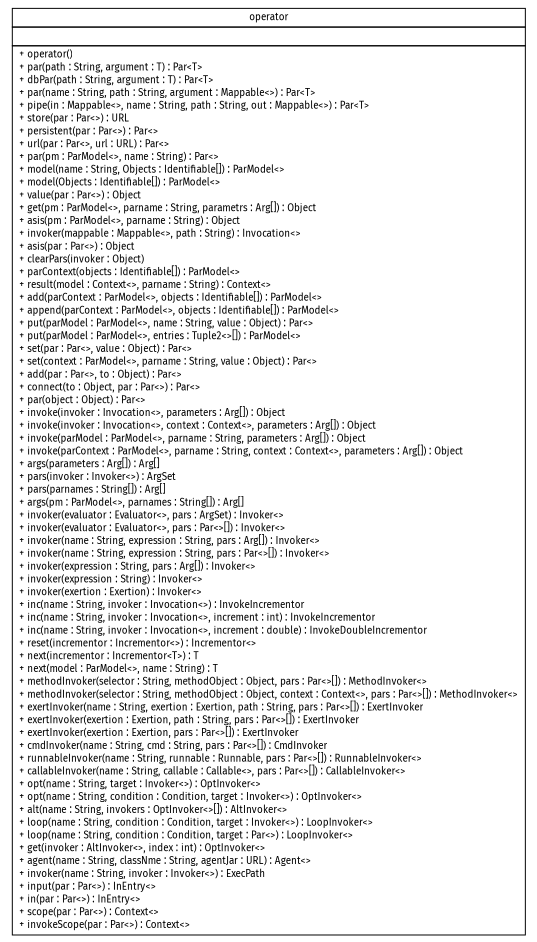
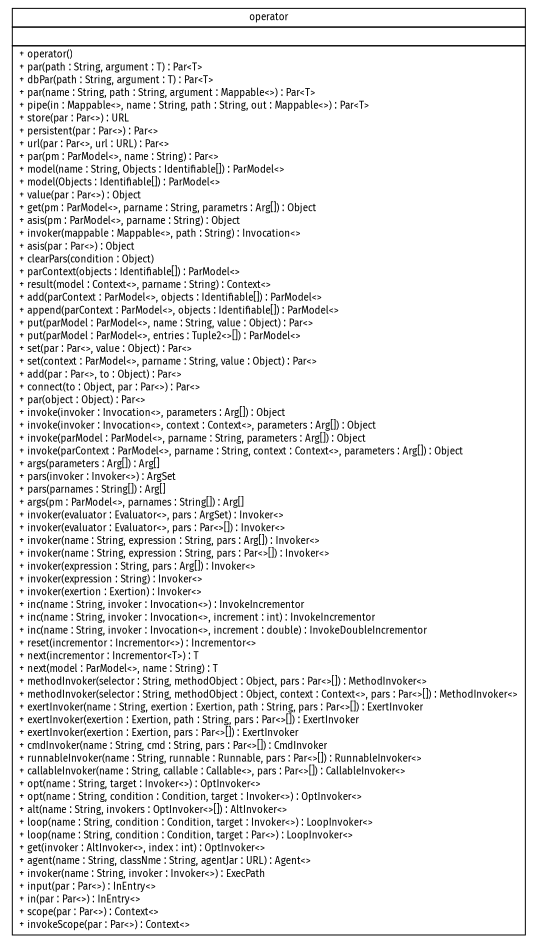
node "operator": text "+ clearPars(invoker : Object)" -> "+ clearPars(condition : Object)"
